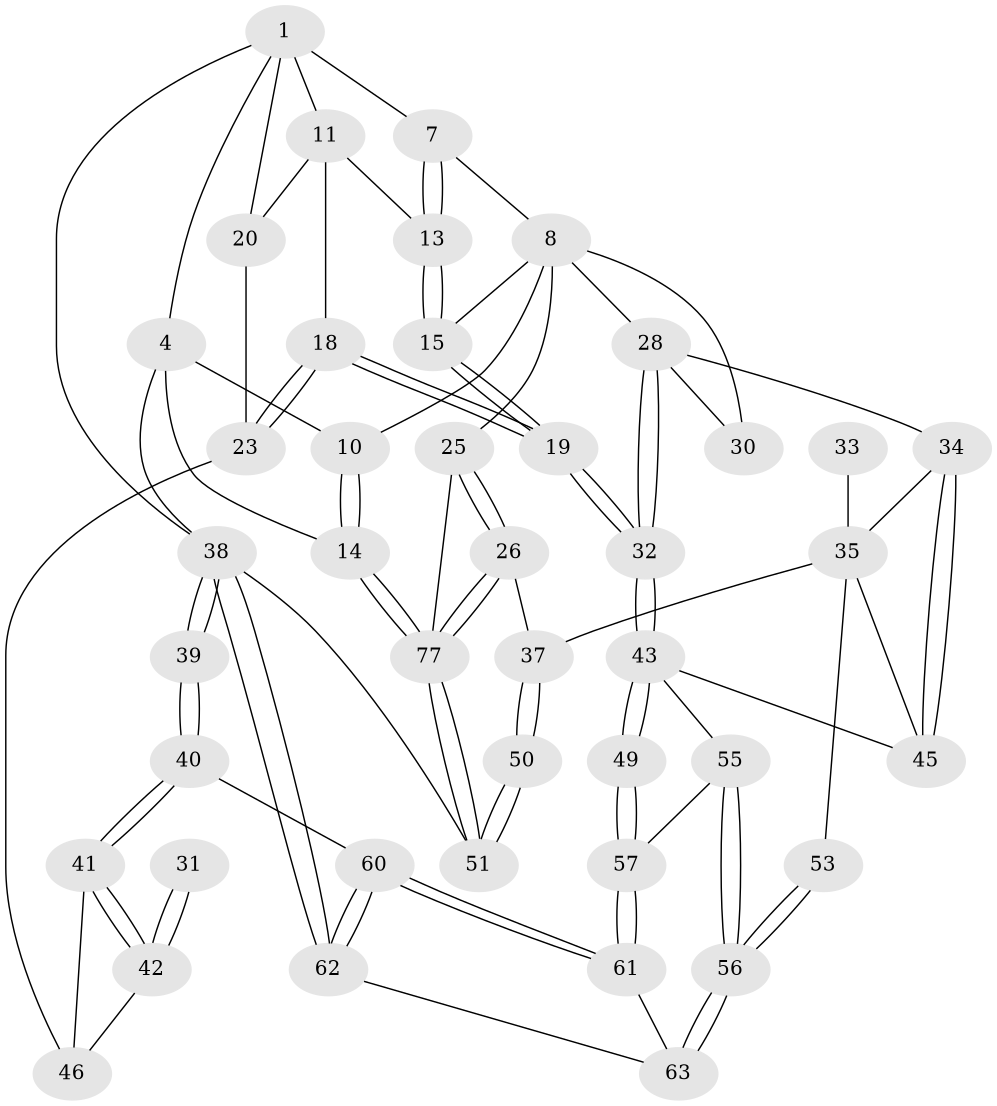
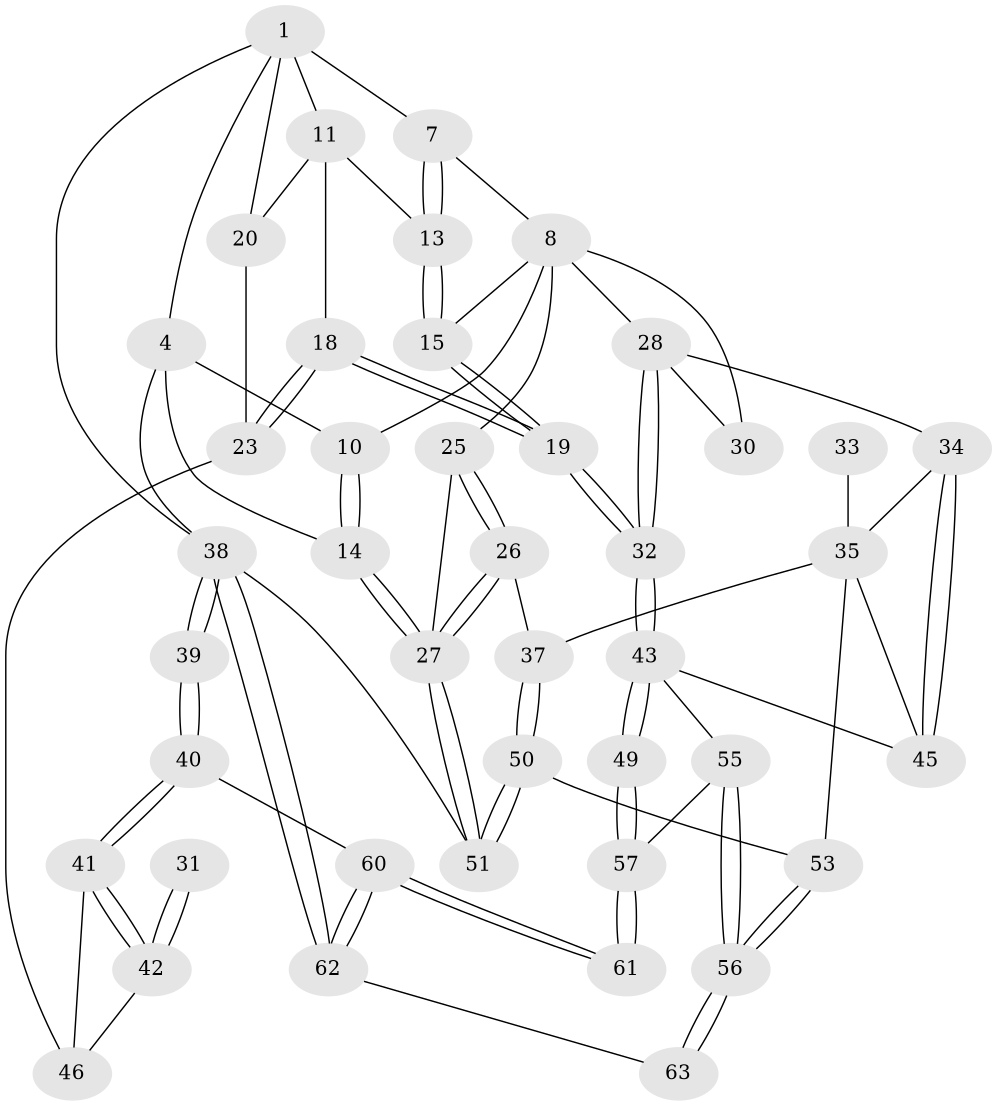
node "77": label "77" -> "27"
edge "50" -- "53": added
edge "61" -- "63": removed
